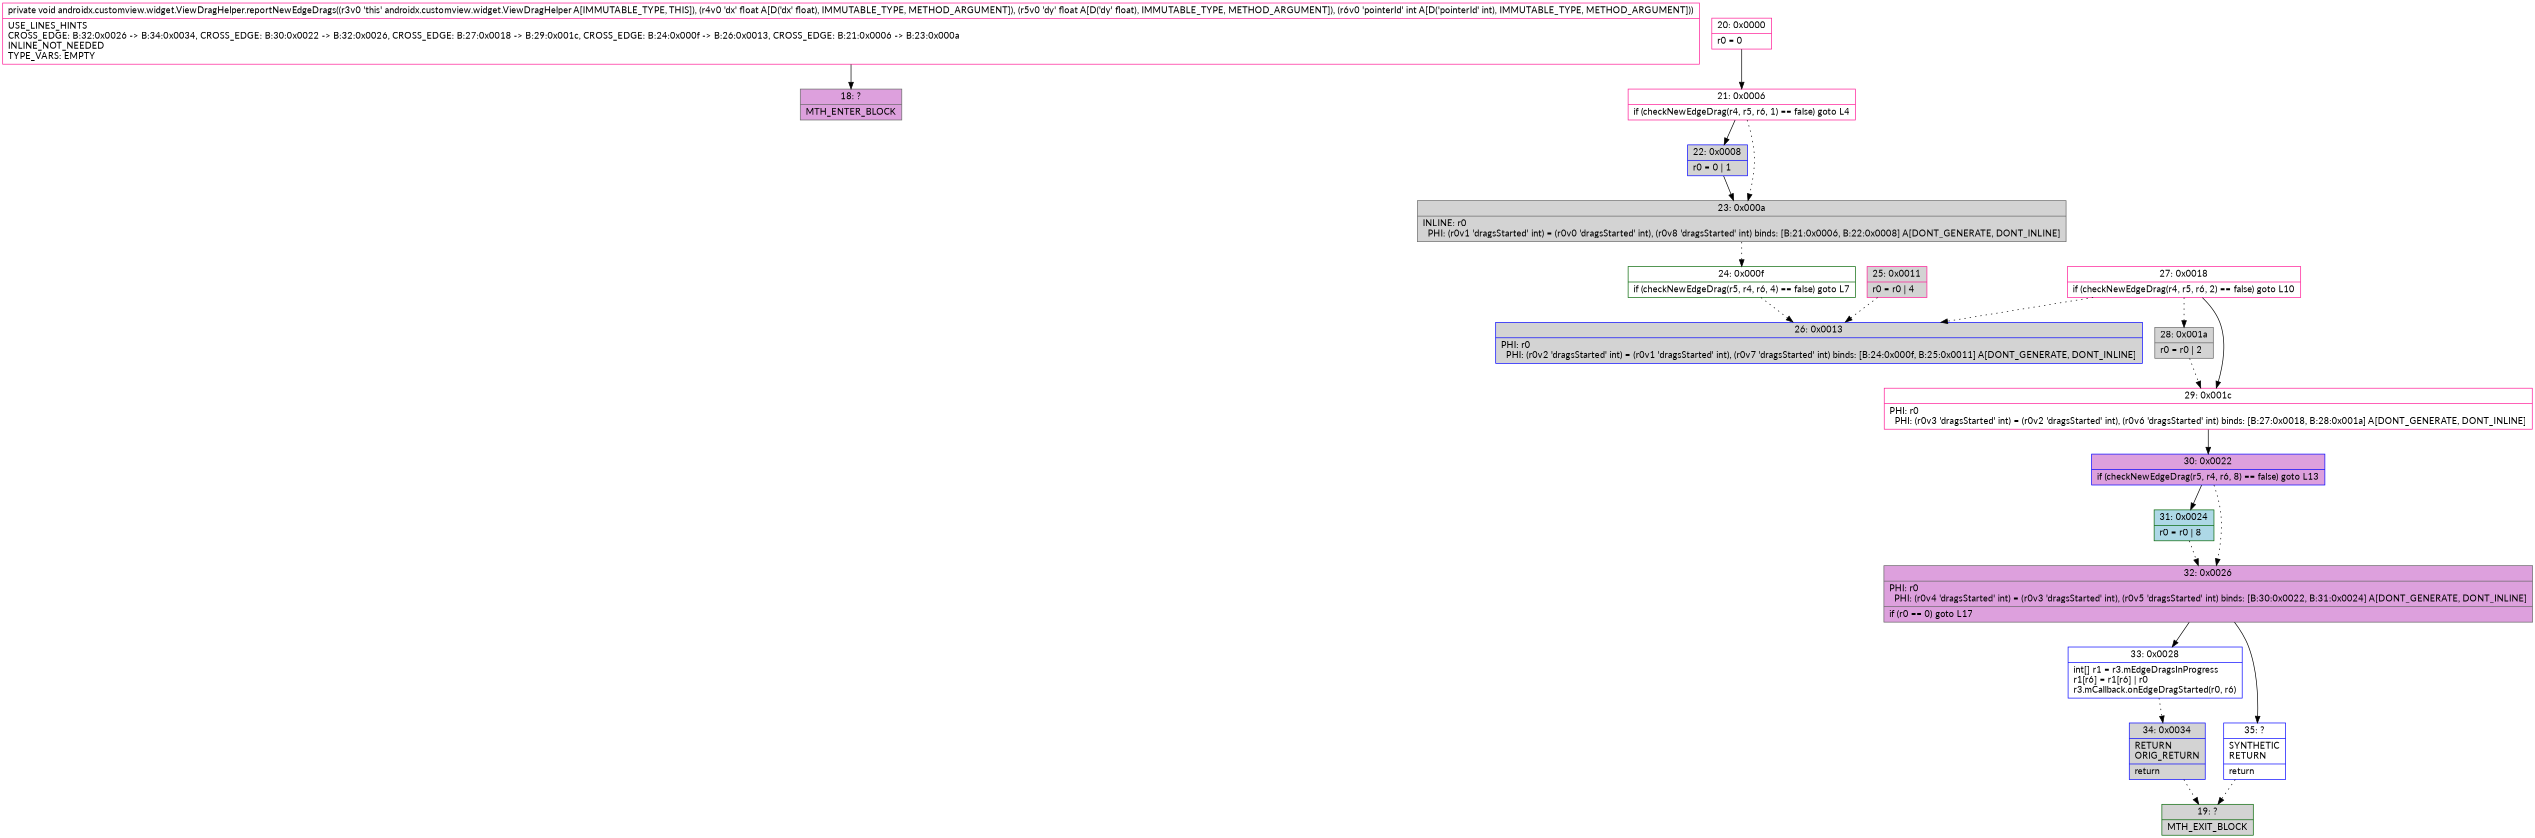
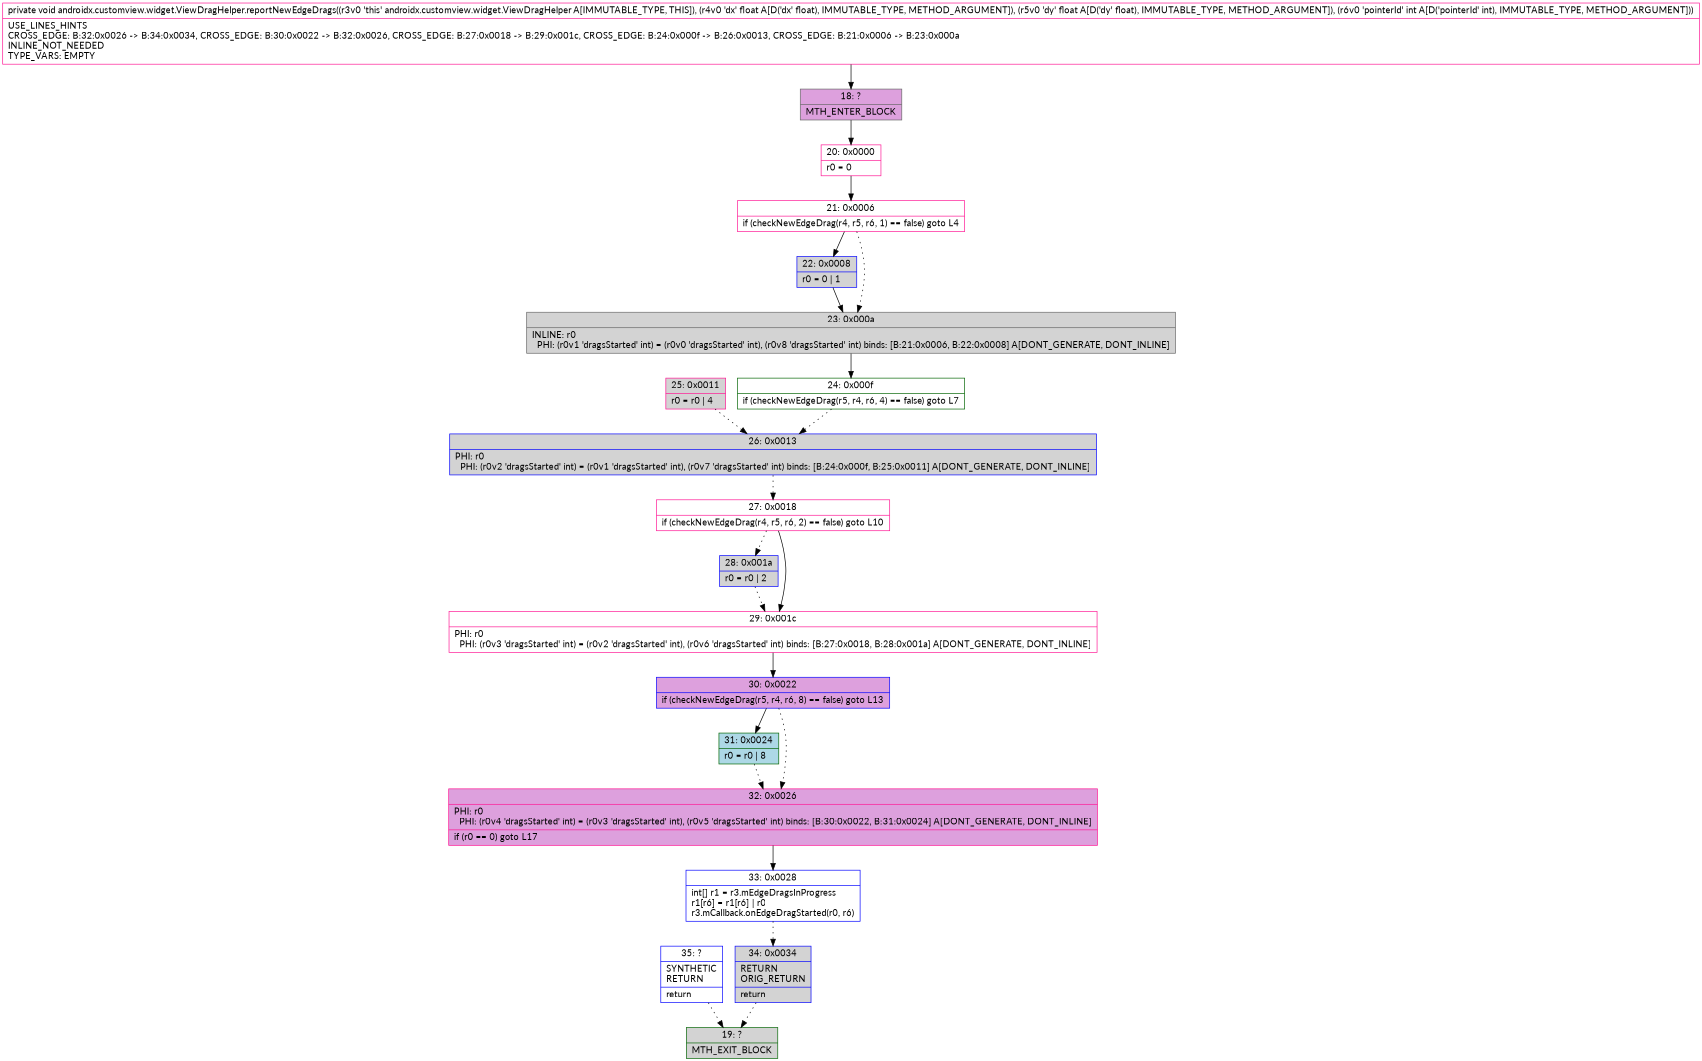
edge "18: ?" -> "20: 0x0000": added
edge "23: 0x000a" -> "24: 0x000f": style dotted -> solid
edge "27: 0x0018" -> "26: 0x0013": reversed
node "28: 0x001a": color gray40 -> blue
node "32: 0x0026": color gray40 -> deeppink
edge "32: 0x0026" -> "35: ?": removed
